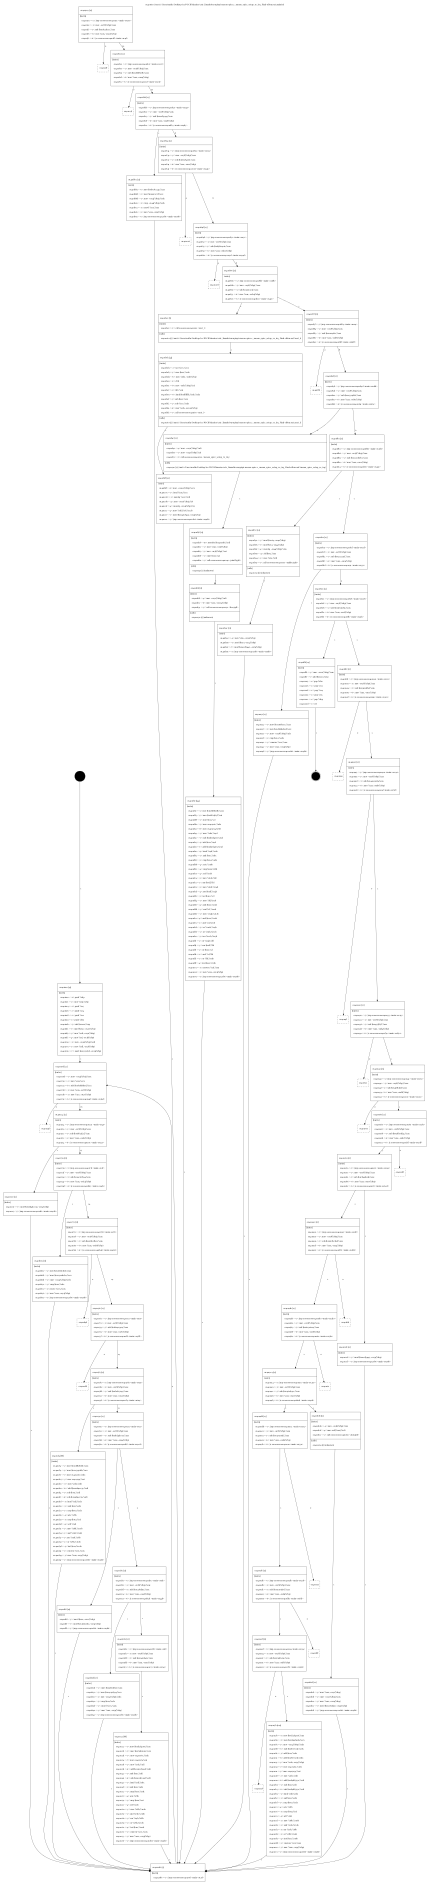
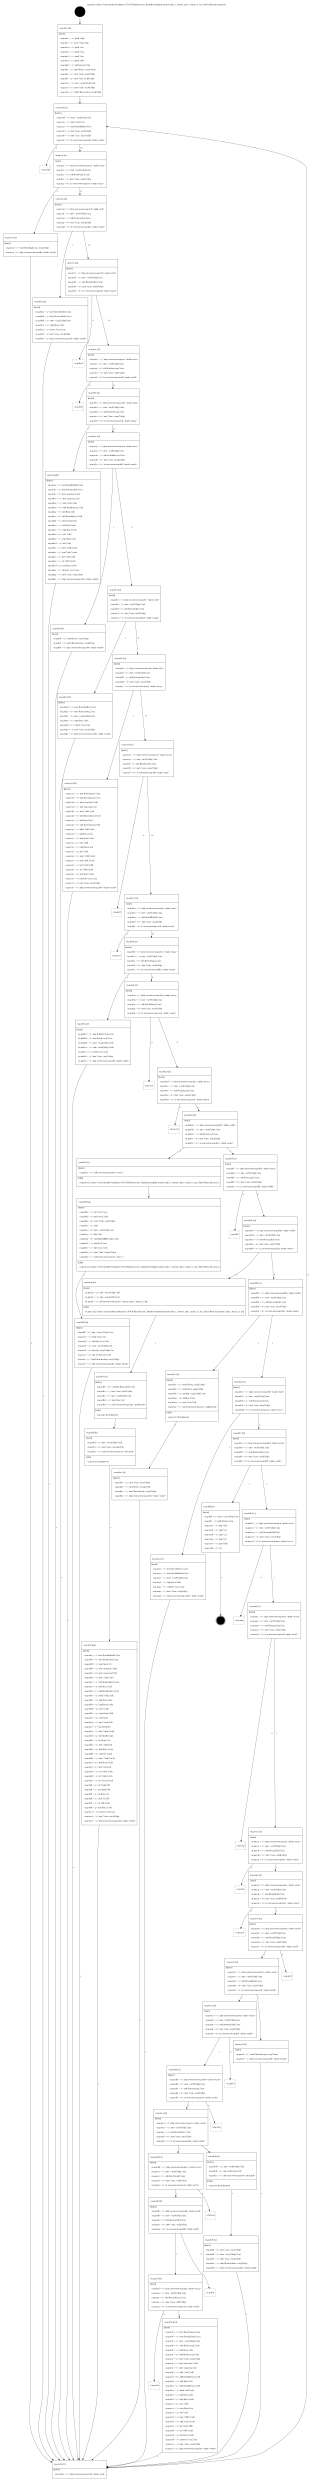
edge "0x4017d0 [25]" -> "0x4017e9 [25]": added, label "10"
